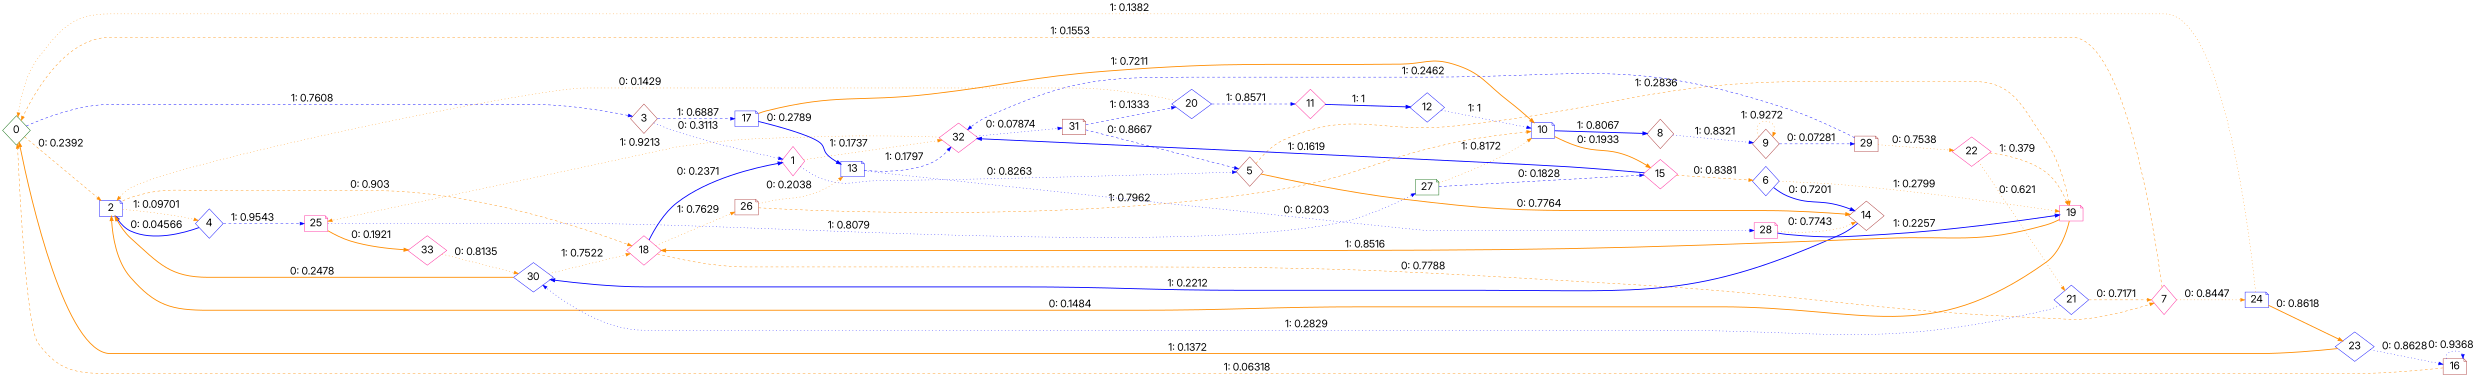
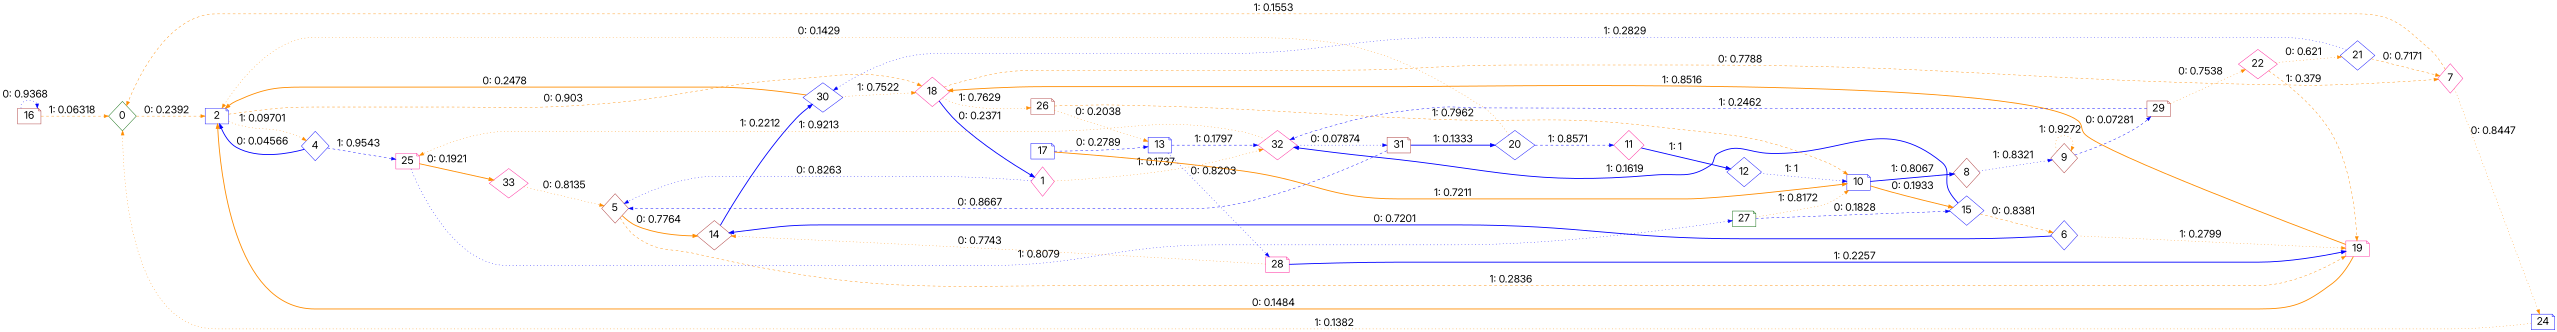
edge "31" -> "20": style dashed -> bold
node "3": removed
edge "17" -> "13": style bold -> dashed
node "15": color deeppink -> blue
edge "33" -> "30": now "33" -> "5"
node "23": removed
